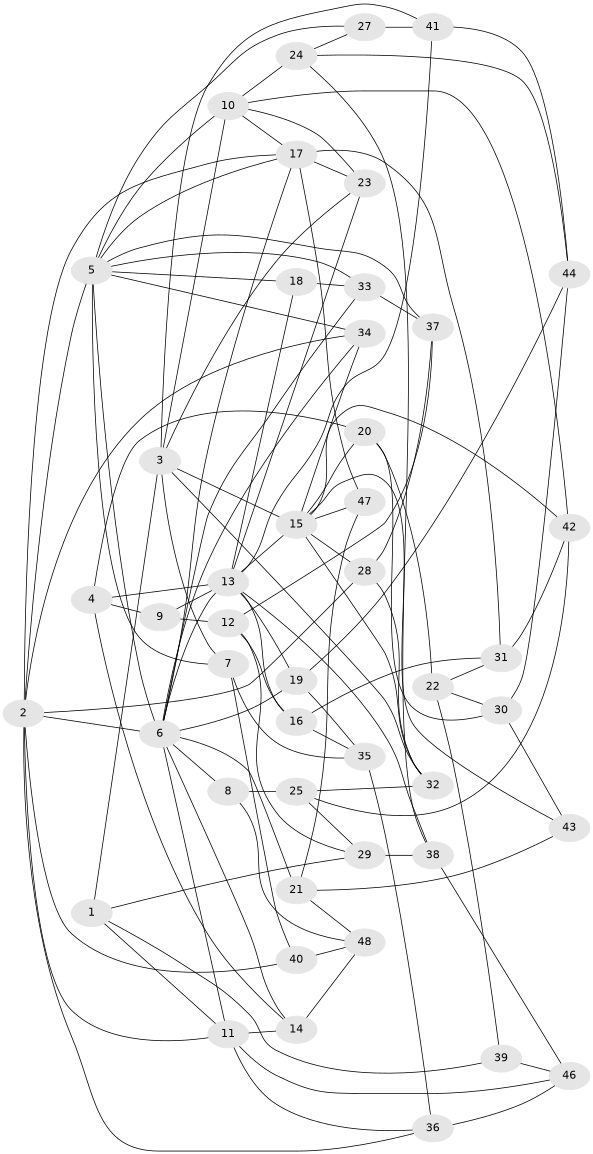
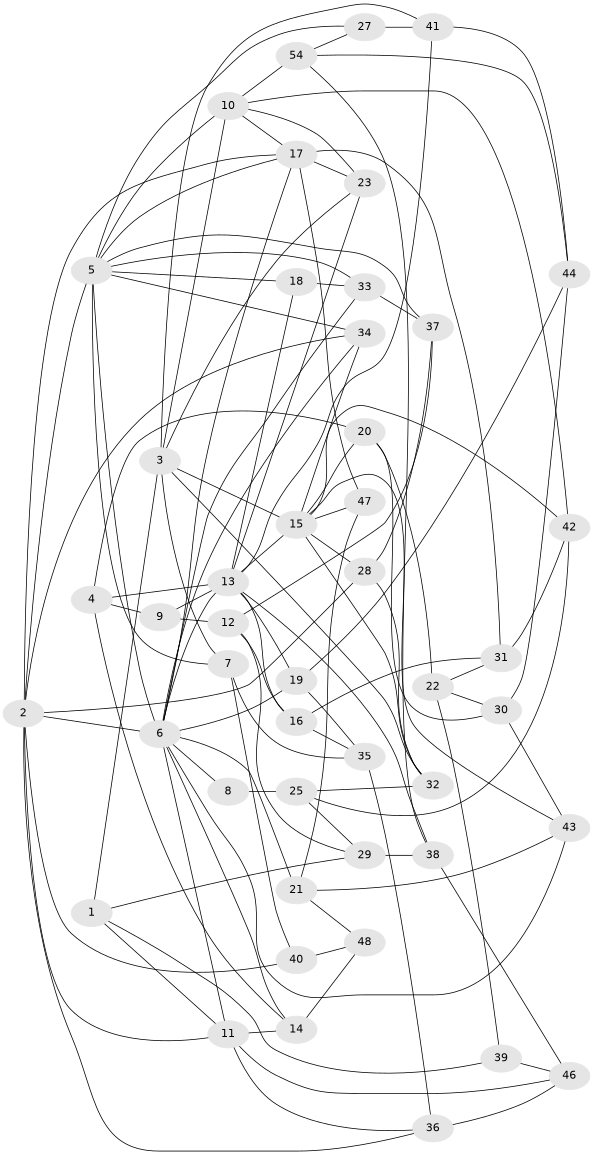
node "24": label "24" -> "54"
edge "8" -- "48": removed
edge "6" -- "43": added
